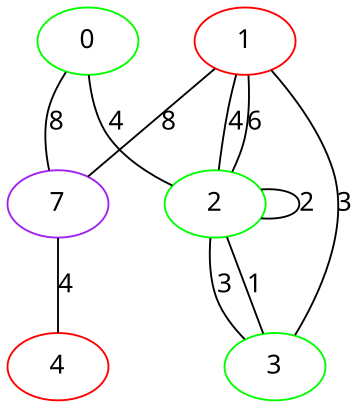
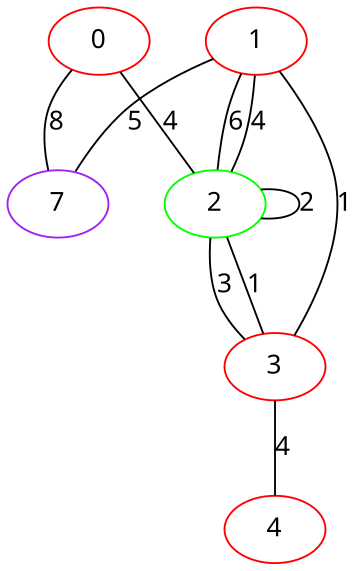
node "0": color green -> red
edge "1" -- "7": label "8" -> "5"
edge "1" -- "3": label "3" -> "1"
edge "7" -- "4": now "3" -- "4"
node "3": color green -> red
